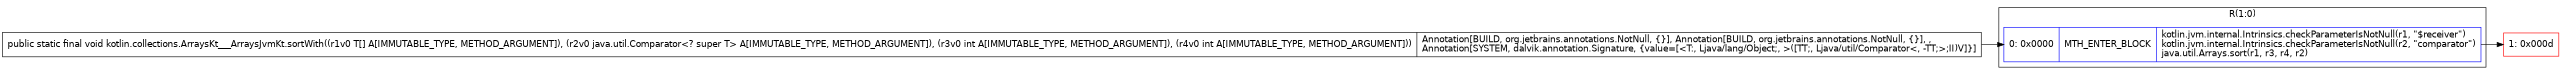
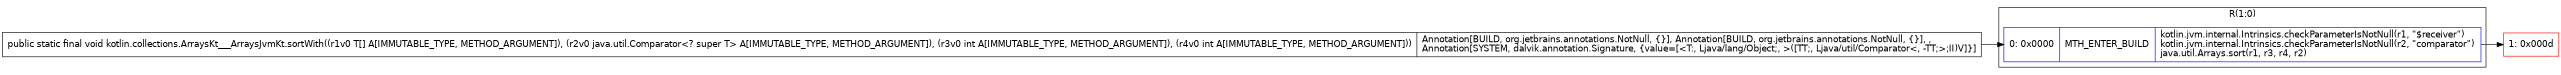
node "0: 0x0000": text "MTH_ENTER_BLOCK" -> "MTH_ENTER_BUILD"
